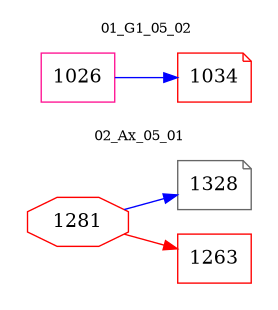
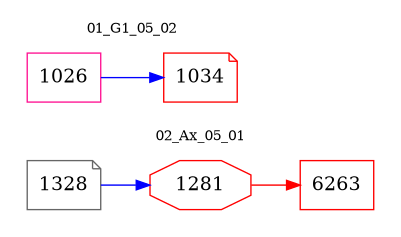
edge "1281" -> "1328": reversed
node "1263": label "1263" -> "6263"
